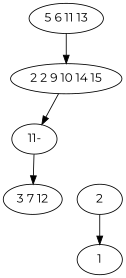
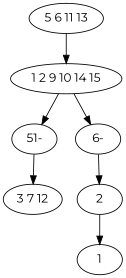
node "2 2 9 10 14 15": label "2 2 9 10 14 15" -> "1 2 9 10 14 15"
node "11-": label "11-" -> "51-"
node "6-": added
